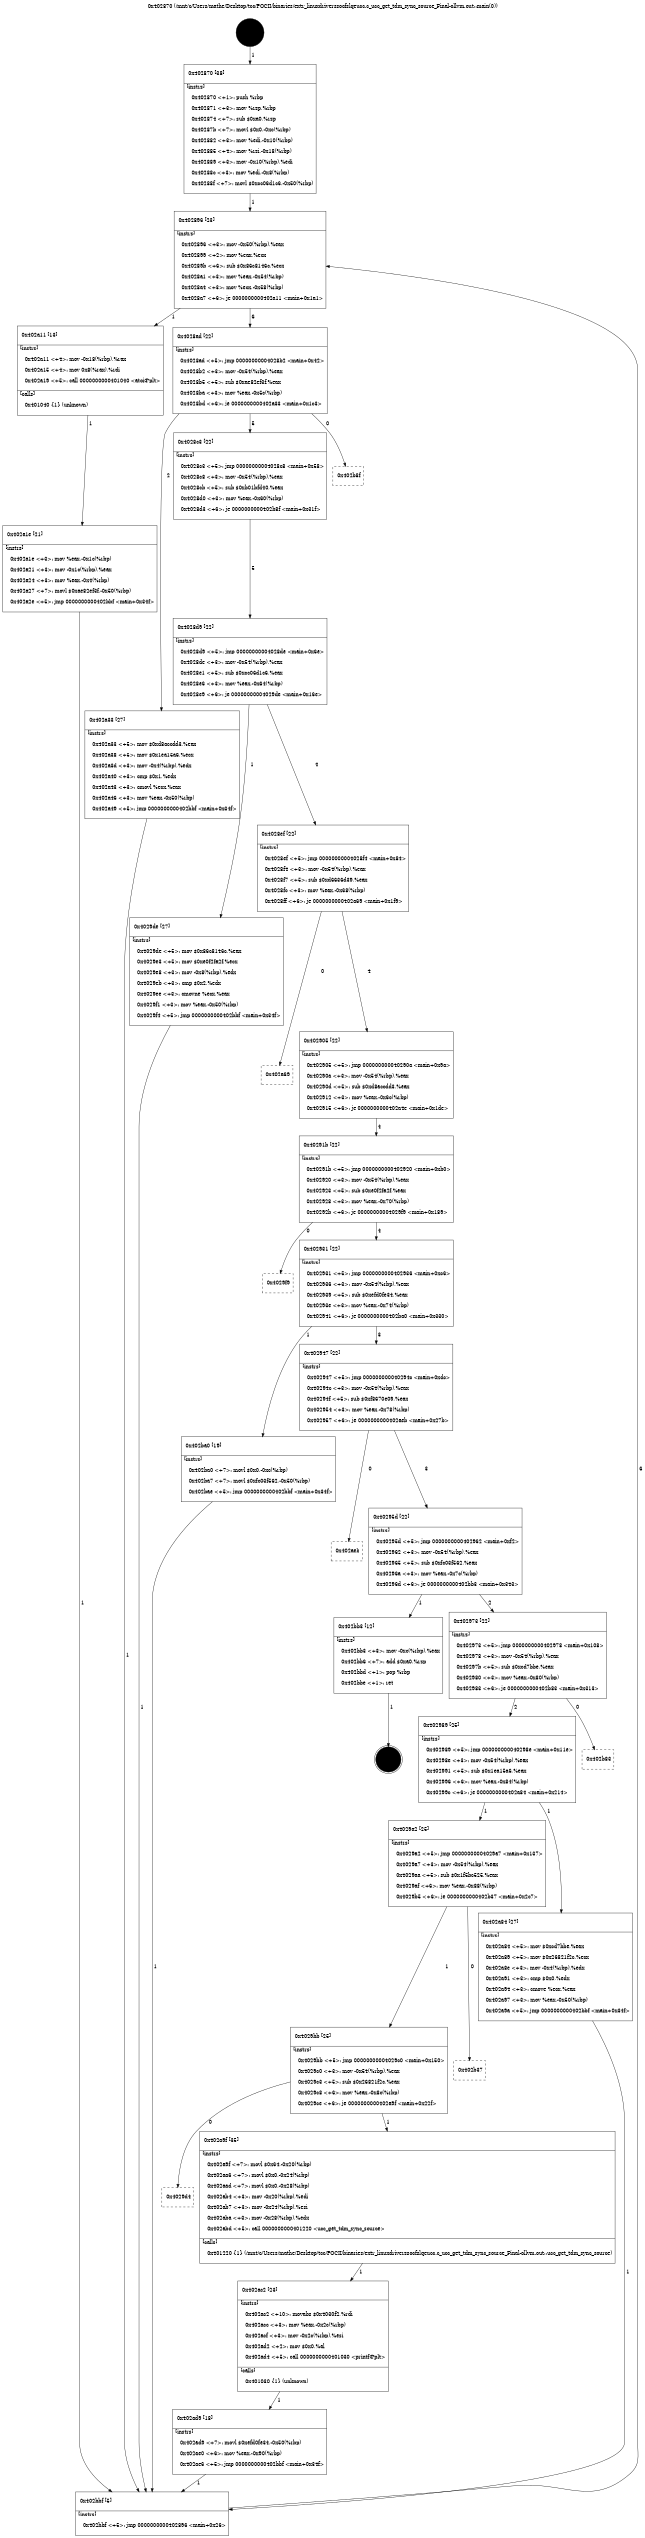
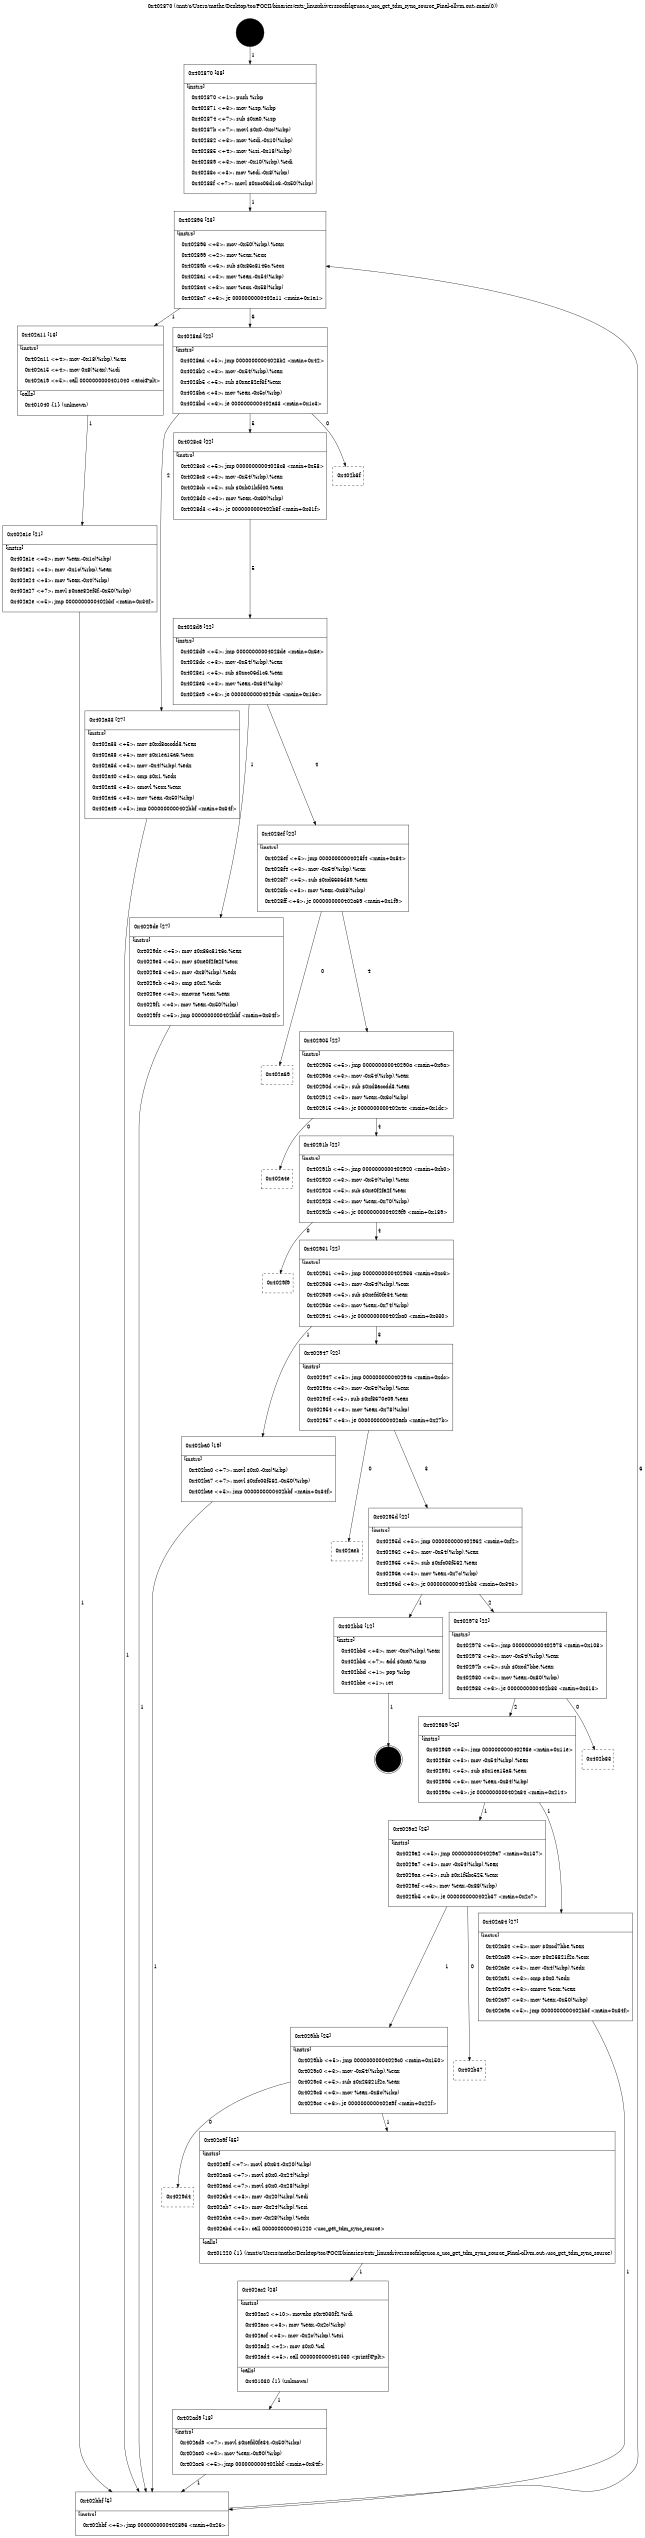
node "0x402a4e": added
